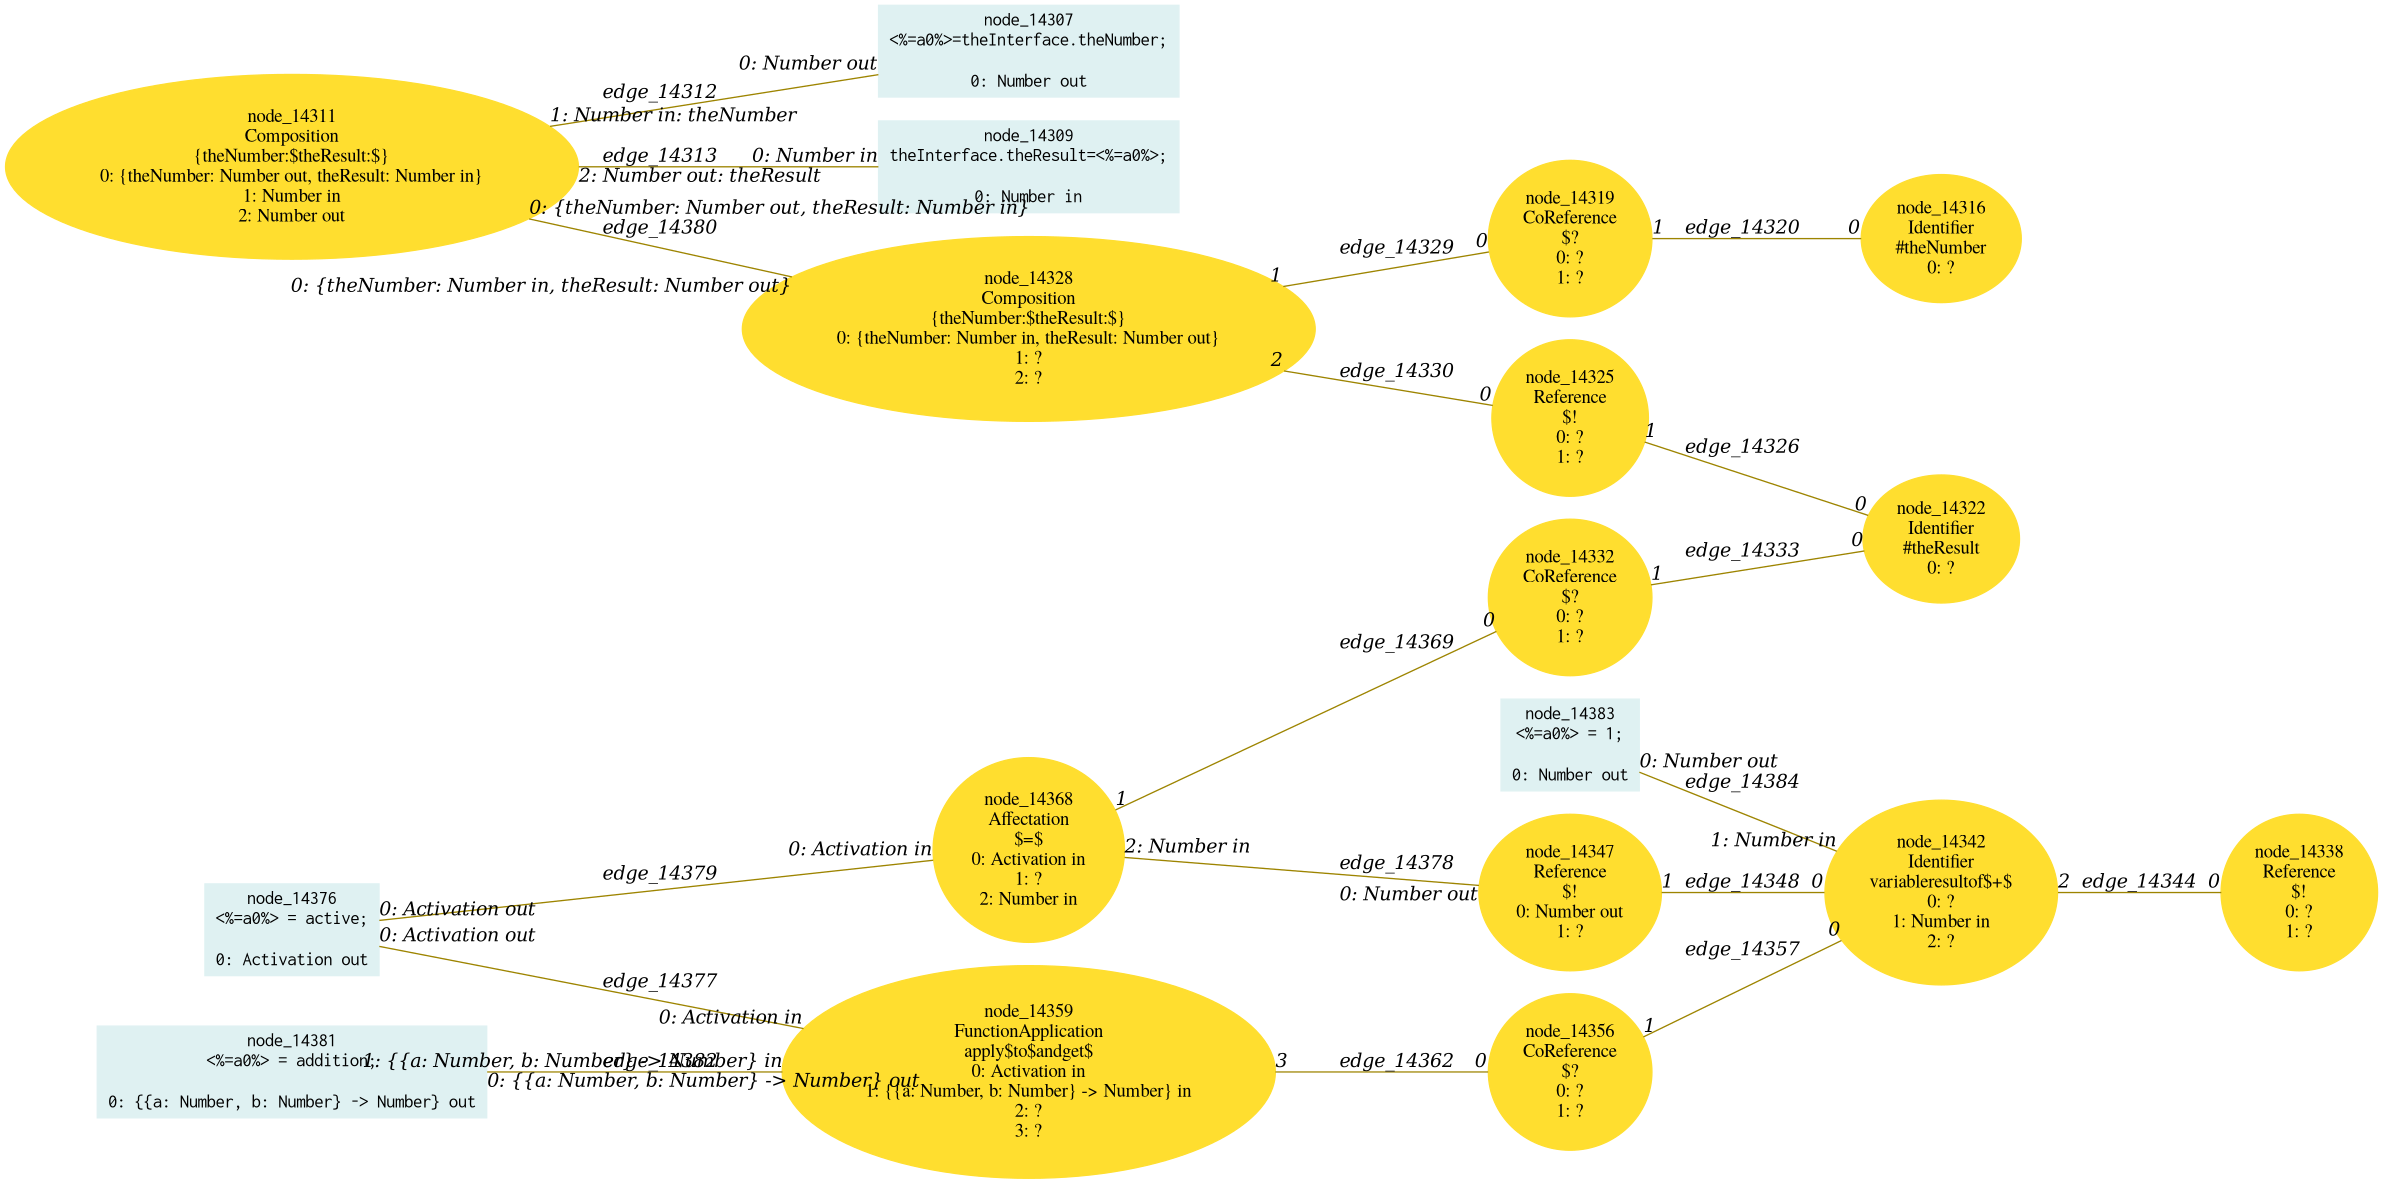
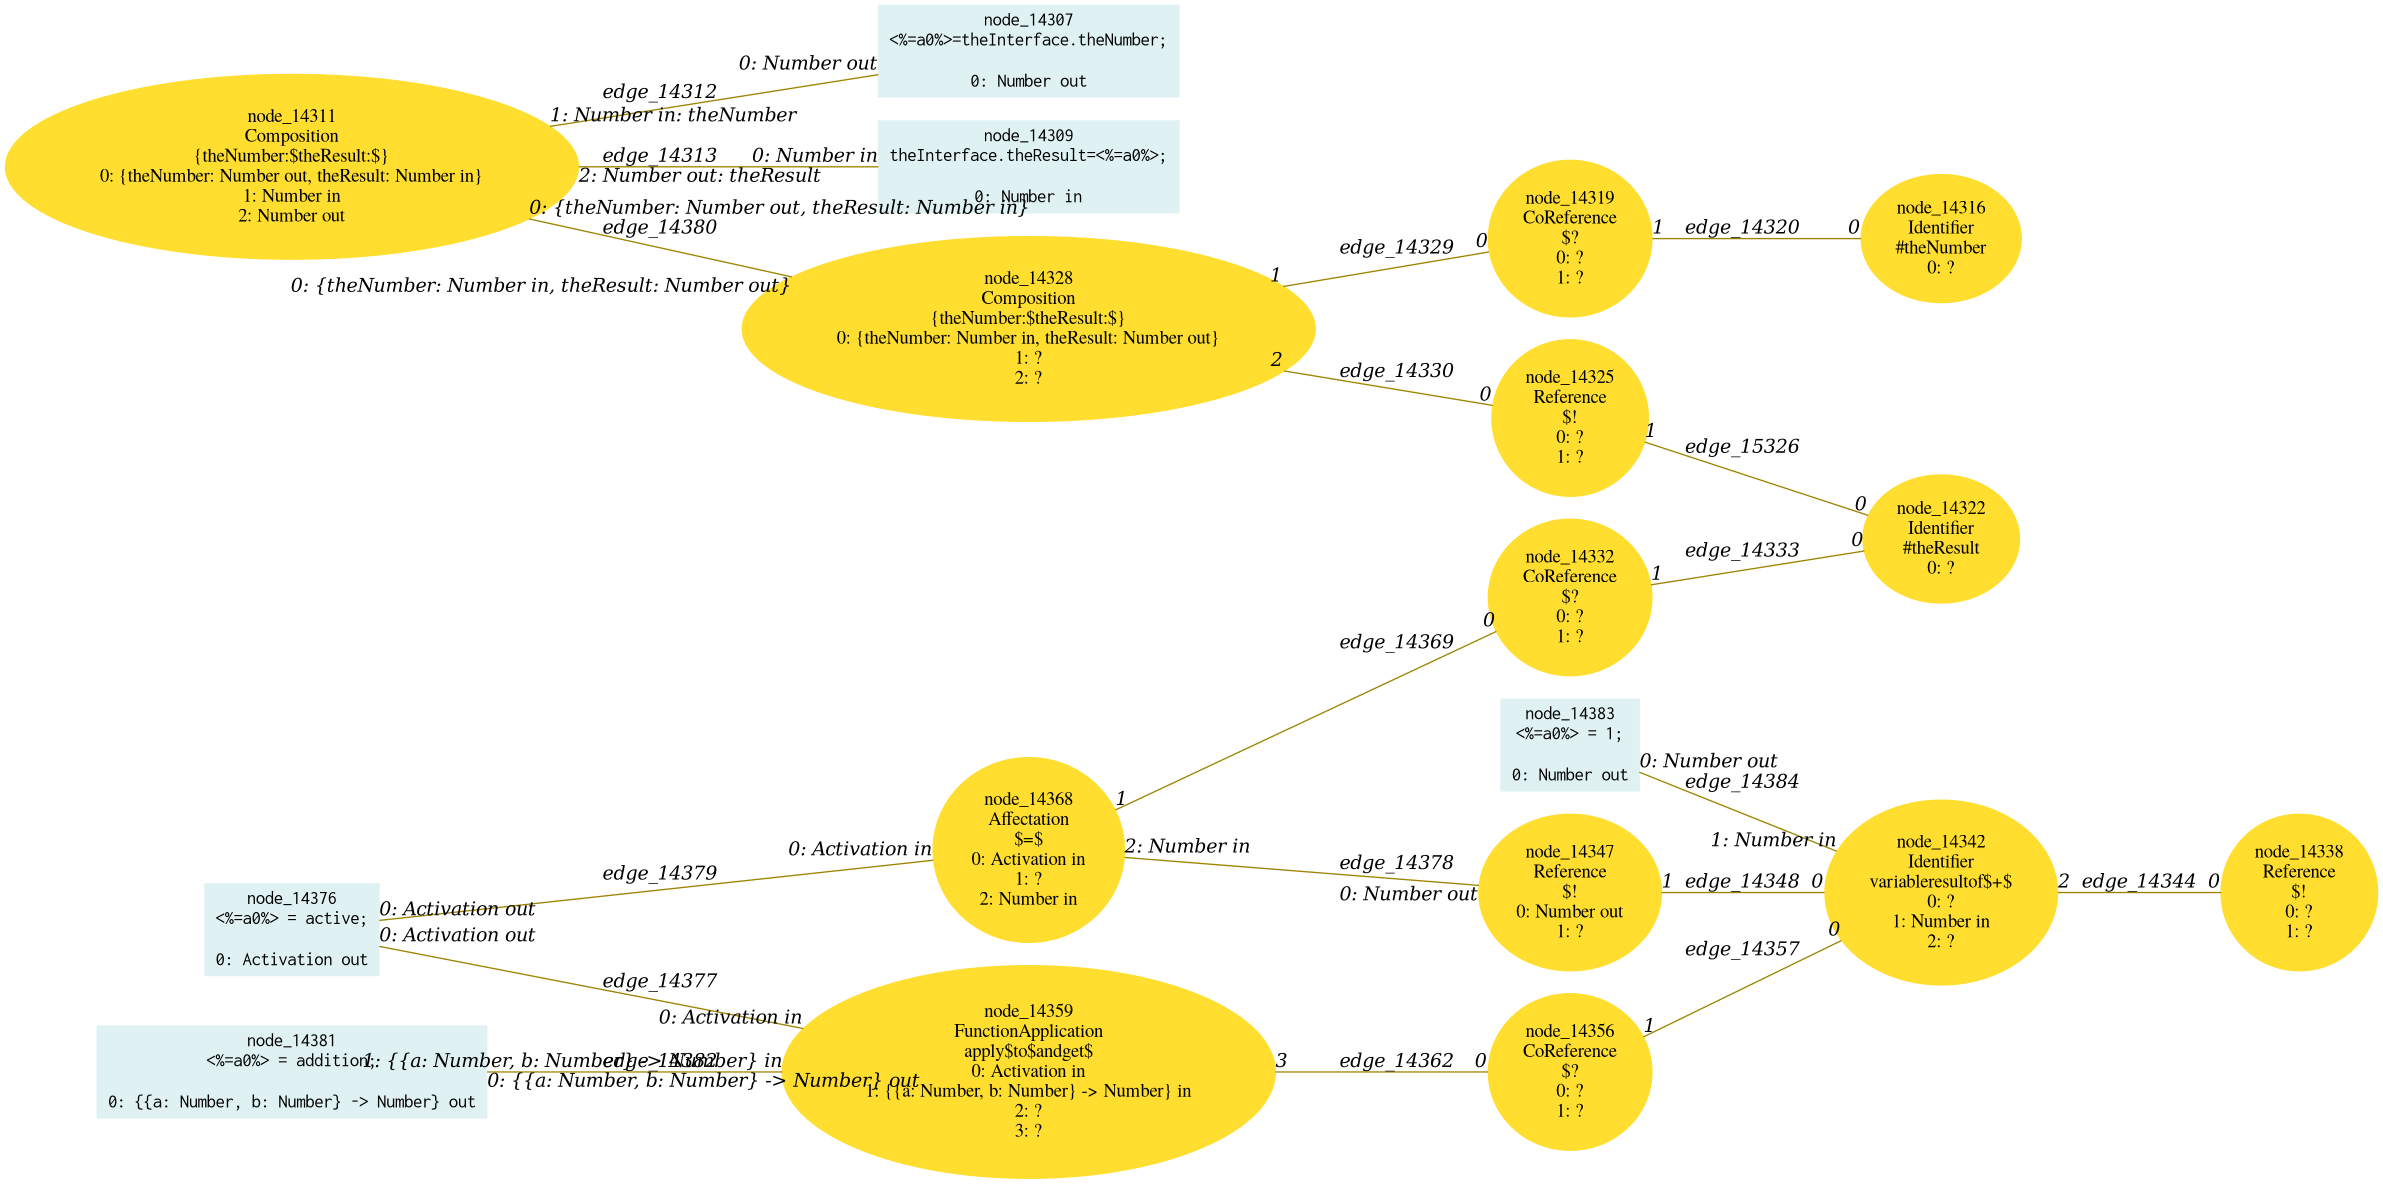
edge "node_14325 Reference $! 0: ? 1: ?" -- "node_14322 Identifier #theResult 0: ?": label "edge_14326" -> "edge_15326"
